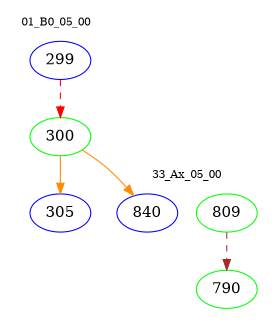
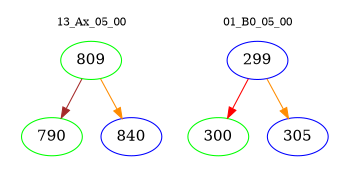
edge "299" -> "300": style dashed -> solid
edge "300" -> "305": now "299" -> "305"
cluster "33_Ax_05_00": label "33_Ax_05_00" -> "13_Ax_05_00"
edge "300" -> "840": now "809" -> "840"
edge "809" -> "790": style dashed -> solid
